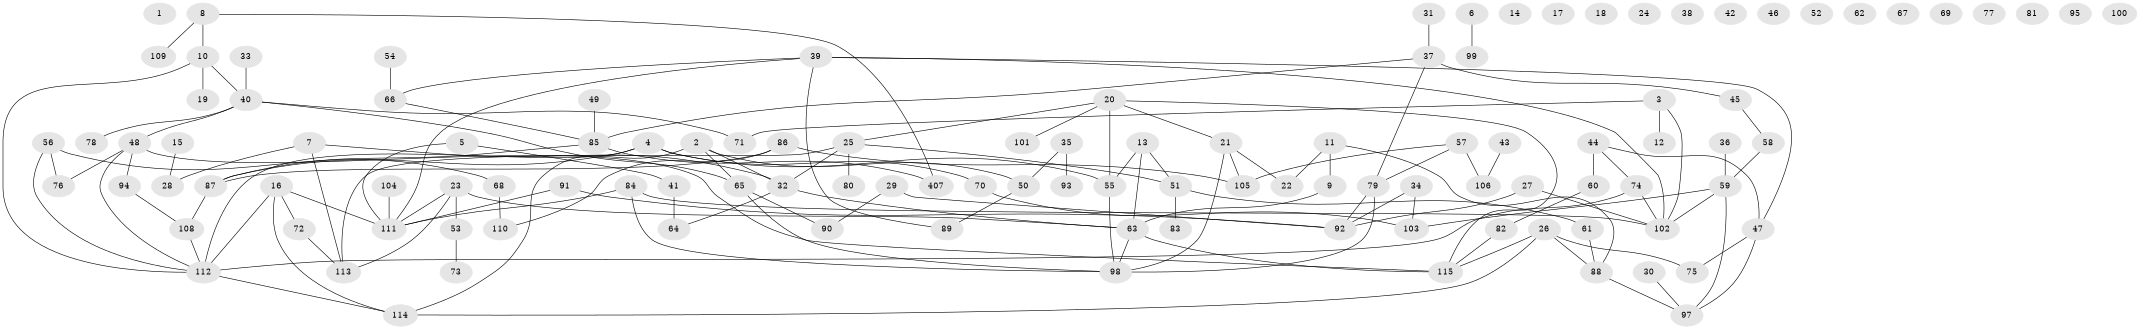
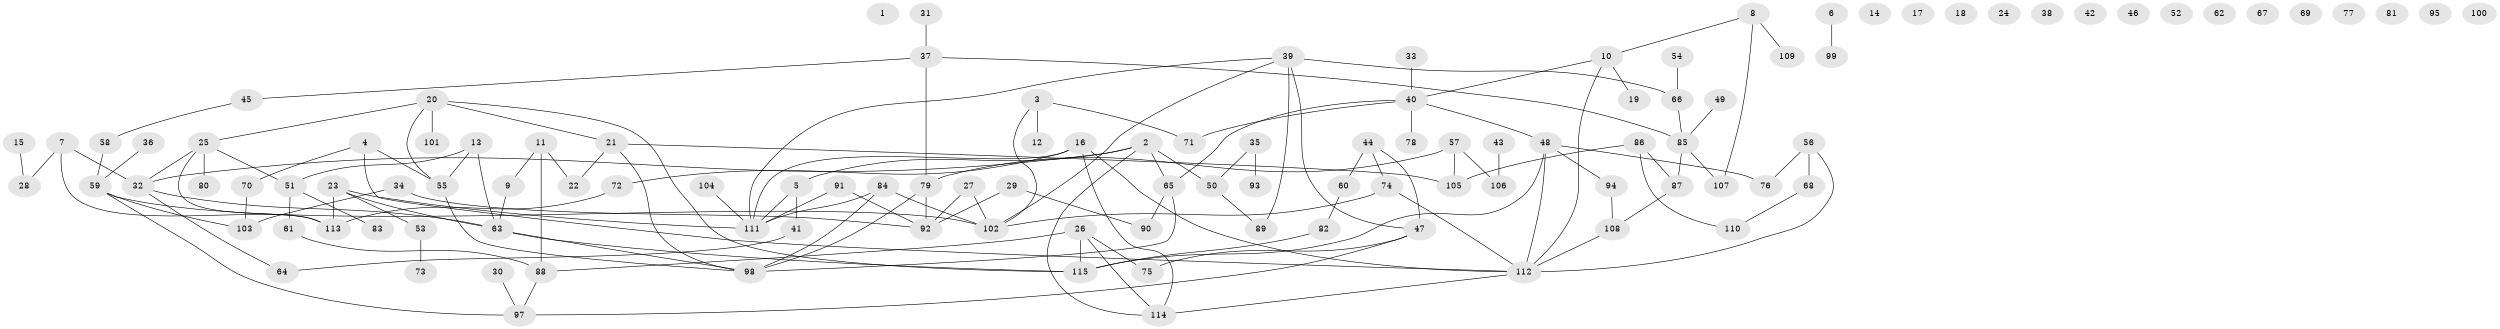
edge "2" -- "5": added
edge "4" -- "87": removed
node "407": label "407" -> "107"
